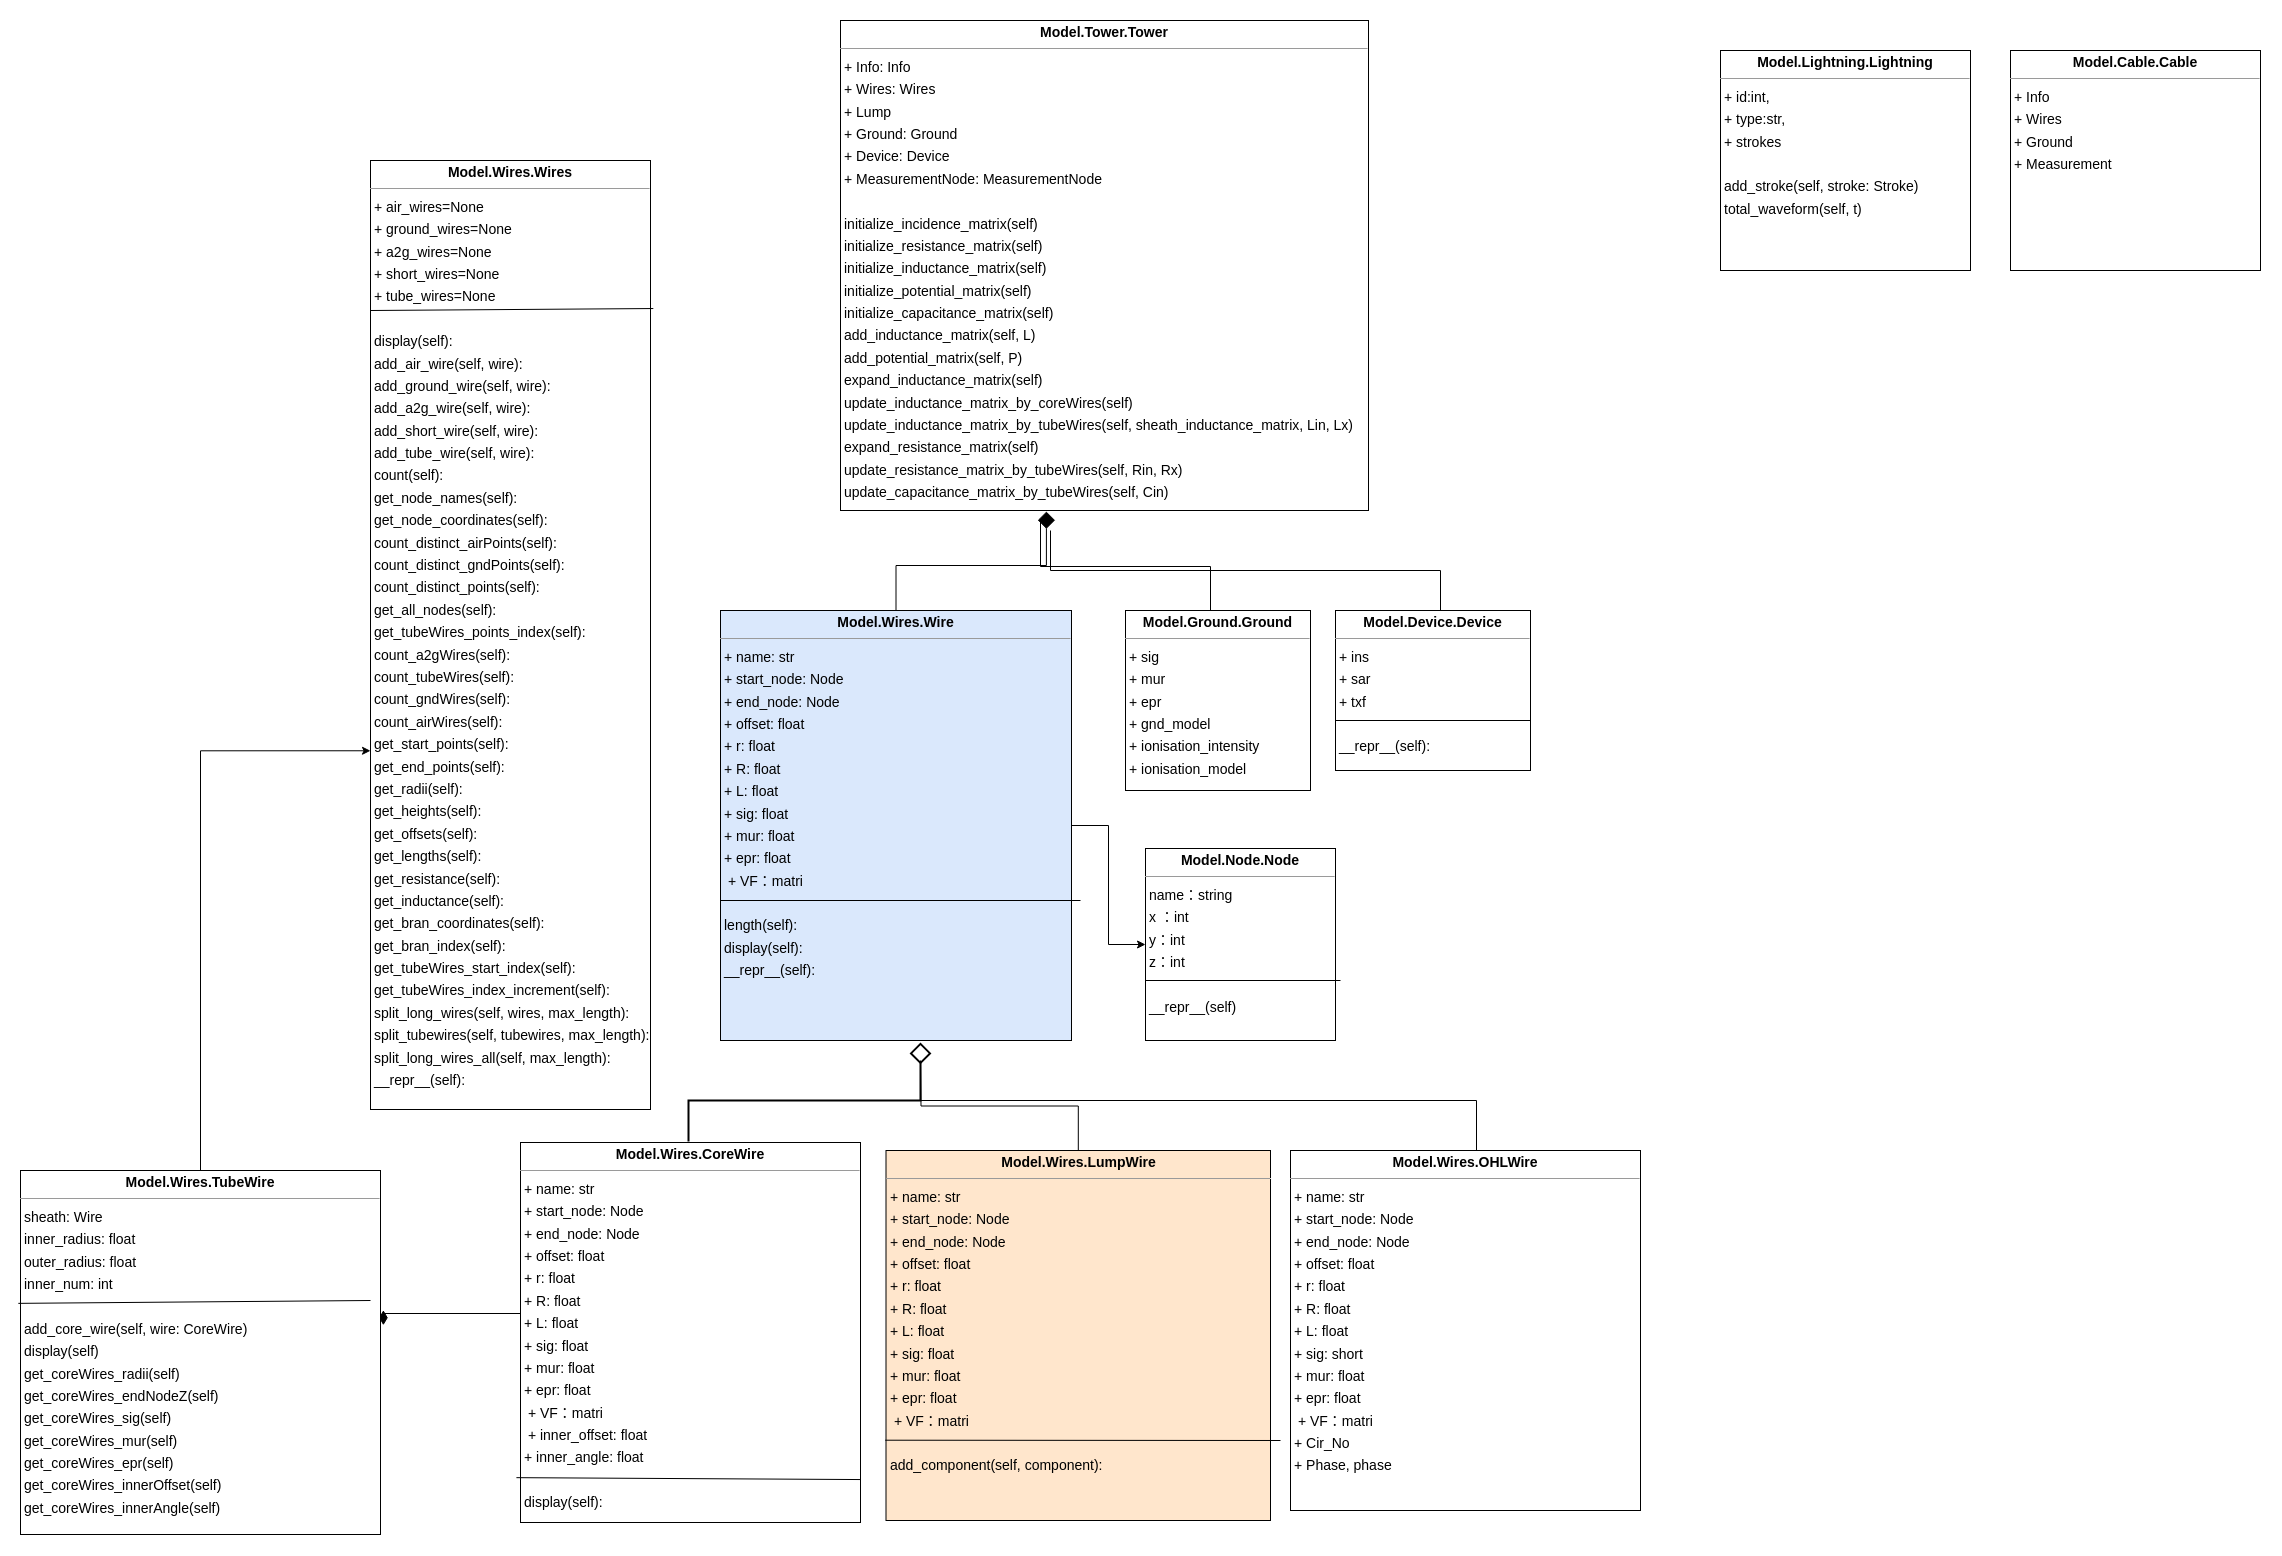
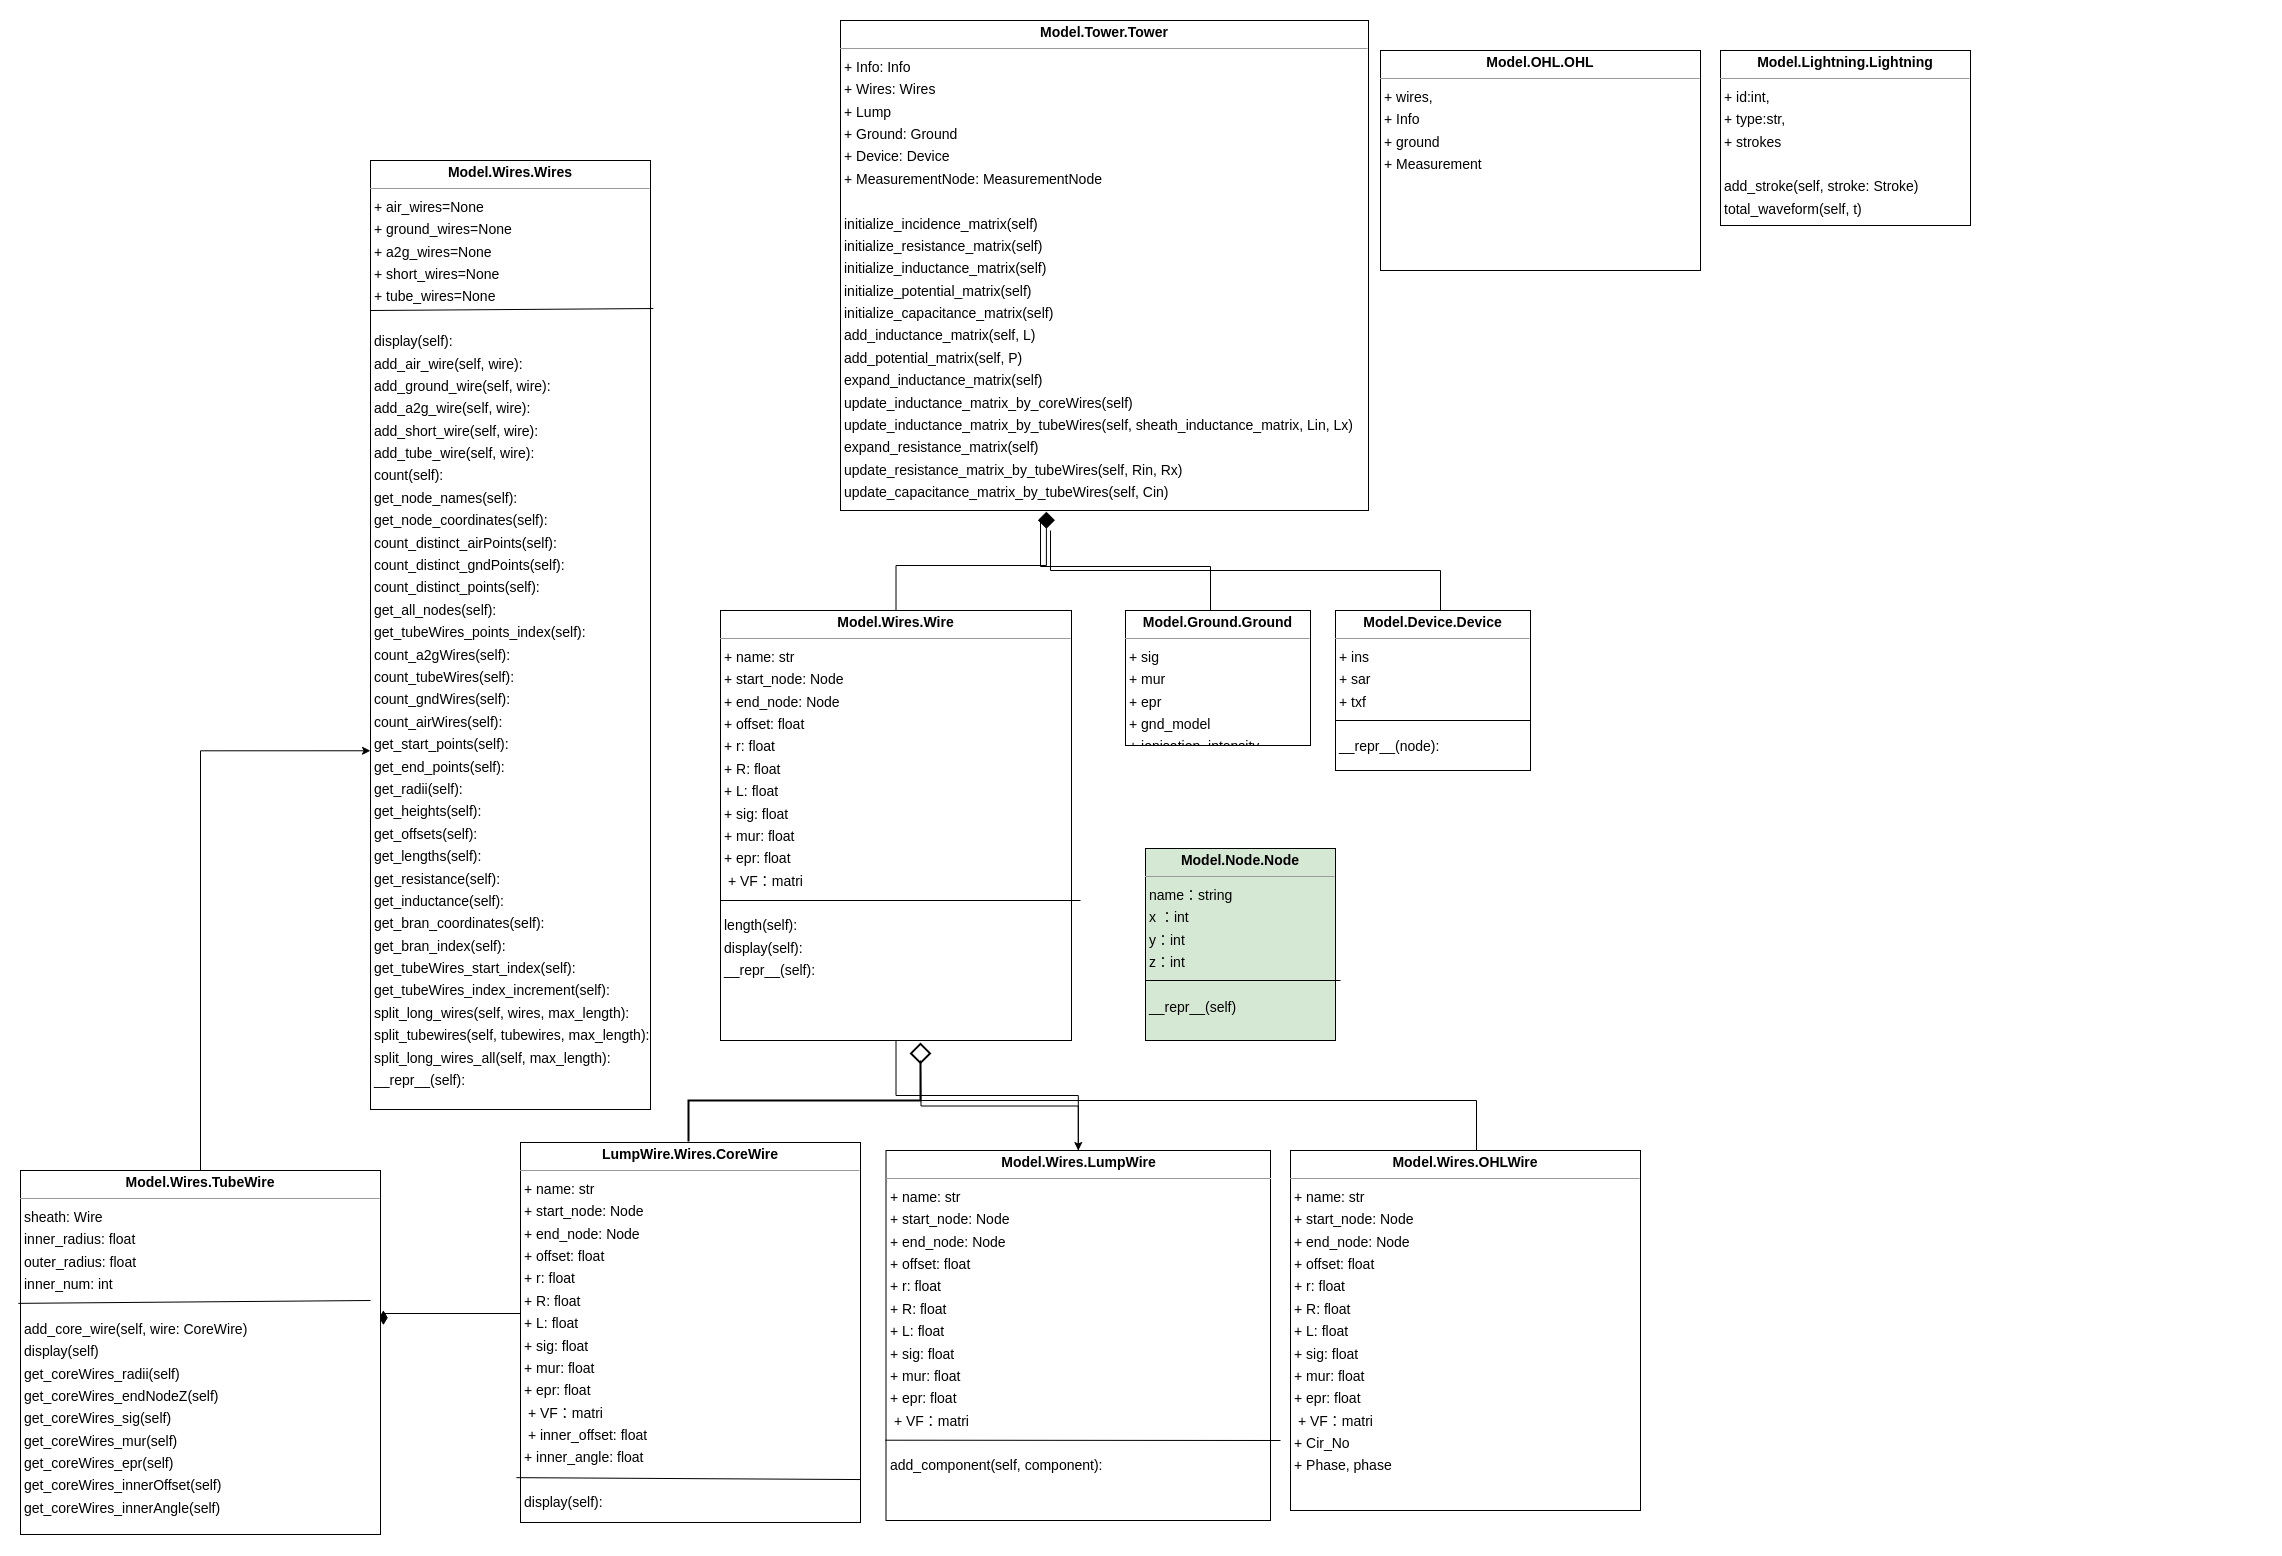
node "Model.OHL.OHL + wires, + Info + ground + Measurement": added
node "Model.Lightning.Lightning + id:int, + type:str, + strokes add_stroke(self, stroke: Stroke) total_waveform(self, t)": size 250x220 -> 250x175
node "Model.Cable.Cable + Info + Wires + Ground + Measurement": removed
node "Model.Device.Device + ins + sar + txf __repr__(self):": label "Model.Device.Device + ins + sar + txf __repr__(self):" -> "Model.Device.Device + ins + sar + txf __repr__(node):"
node "Model.Ground.Ground + sig + mur + epr + gnd_model + ionisation_intensity + ionisation_model": size 185x180 -> 185x135
node "Model.Wires.Wire + name: str + start_node: Node + end_node: Node + offset: float + r: float + R: float + L: float + sig: float + mur: float + epr: float + VF：matri length(self): display(self): __repr__(self):": fillcolor #dae8fc -> #ffffff
edge "Model.Wires.Wire + name: str + start_node: Node + end_node: Node + offset: float + r: float + R: float + L: float + sig: float + mur: float + epr: float + VF：matri length(self): display(self): __repr__(self):" -> "Model.Node.Node name：string x ：int y：int z：int __repr__(self)": now "Model.Wires.Wire + name: str + start_node: Node + end_node: Node + offset: float + r: float + R: float + L: float + sig: float + mur: float + epr: float + VF：matri length(self): display(self): __repr__(self):" -> "Model.Wires.LumpWire + name: str + start_node: Node + end_node: Node + offset: float + r: float + R: float + L: float + sig: float + mur: float + epr: float + VF：matri add_component(self, component):"
node "Model.Node.Node name：string x ：int y：int z：int __repr__(self)": fillcolor #ffffff -> #d5e8d4
node "Model.Wires.OHLWire + name: str + start_node: Node + end_node: Node + offset: float + r: float + R: float + L: float + sig: short + mur: float + epr: float + VF：matri + Cir_No + Phase, phase": label "Model.Wires.OHLWire + name: str + start_node: Node + end_node: Node + offset: float + r: float + R: float + L: float + sig: short + mur: float + epr: float + VF：matri + Cir_No + Phase, phase" -> "Model.Wires.OHLWire + name: str + start_node: Node + end_node: Node + offset: float + r: float + R: float + L: float + sig: float + mur: float + epr: float + VF：matri + Cir_No + Phase, phase"
node "Model.Wires.CoreWire + name: str + start_node: Node + end_node: Node + offset: float + r: float + R: float + L: float + sig: float + mur: float + epr: float + VF：matri + inner_offset: float + inner_angle: float display(self):": label "Model.Wires.CoreWire + name: str + start_node: Node + end_node: Node + offset: float + r: float + R: float + L: float + sig: float + mur: float + epr: float + VF：matri + inner_offset: float + inner_angle: float display(self):" -> "LumpWire.Wires.CoreWire + name: str + start_node: Node + end_node: Node + offset: float + r: float + R: float + L: float + sig: float + mur: float + epr: float + VF：matri + inner_offset: float + inner_angle: float display(self):"
node "Model.Wires.LumpWire + name: str + start_node: Node + end_node: Node + offset: float + r: float + R: float + L: float + sig: float + mur: float + epr: float + VF：matri add_component(self, component):": fillcolor #ffe6cc -> #ffffff
